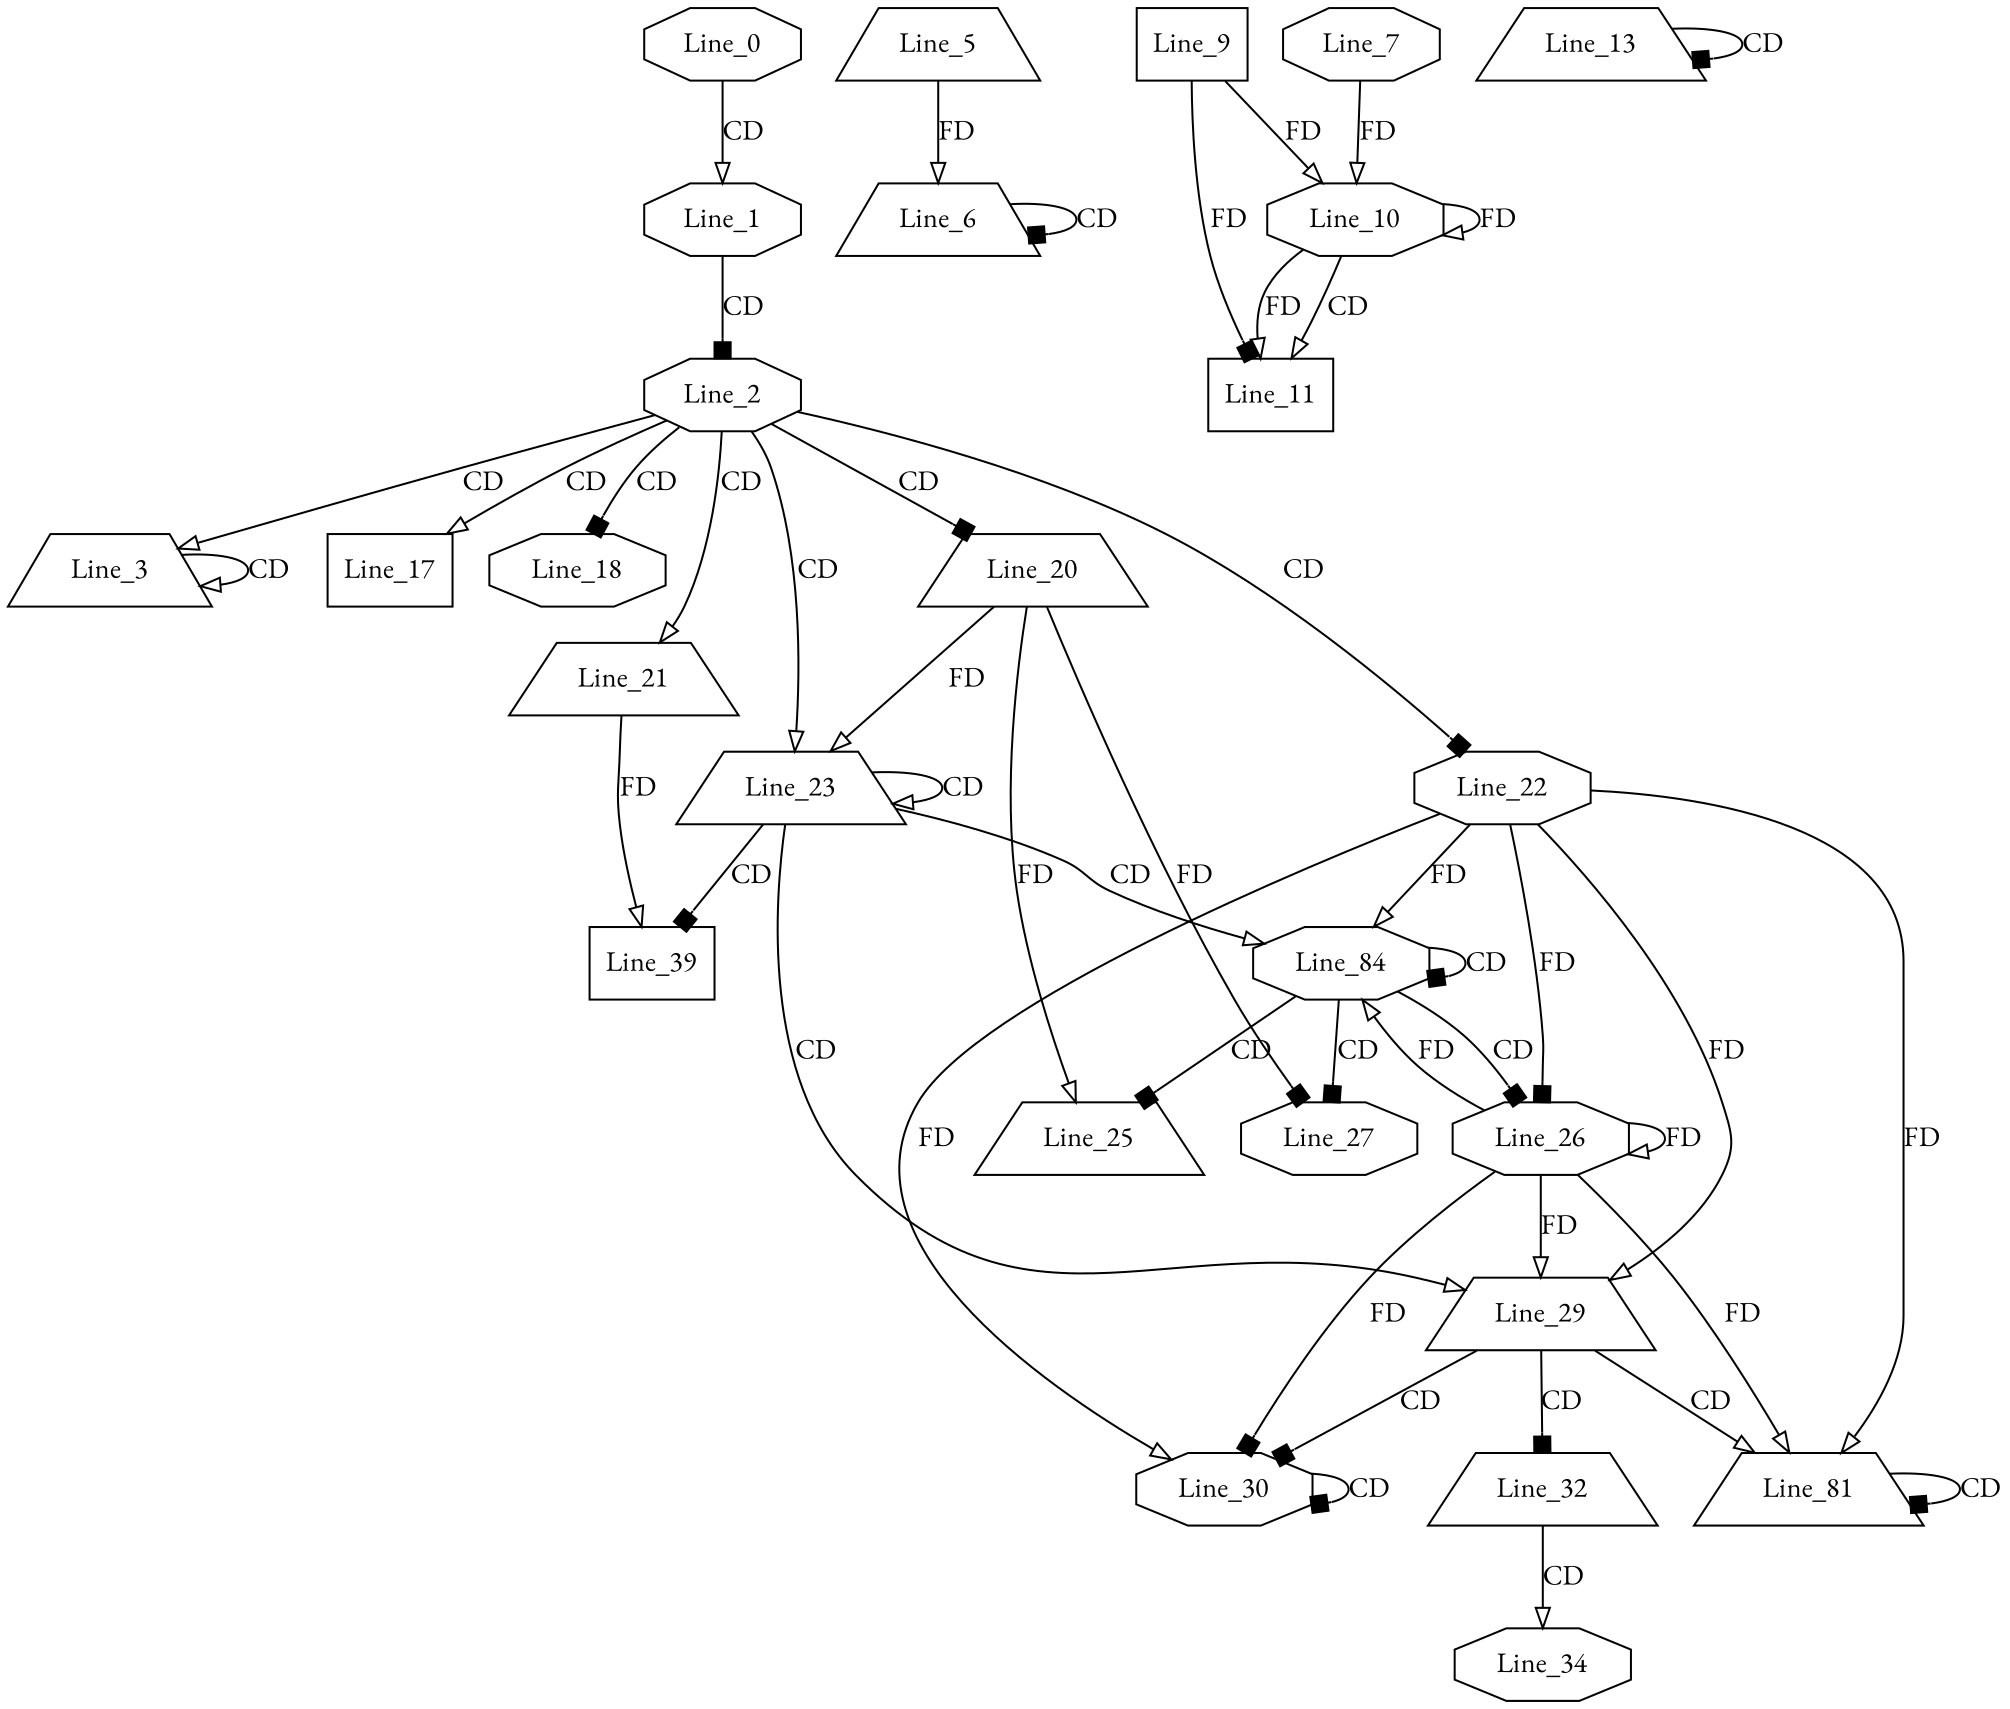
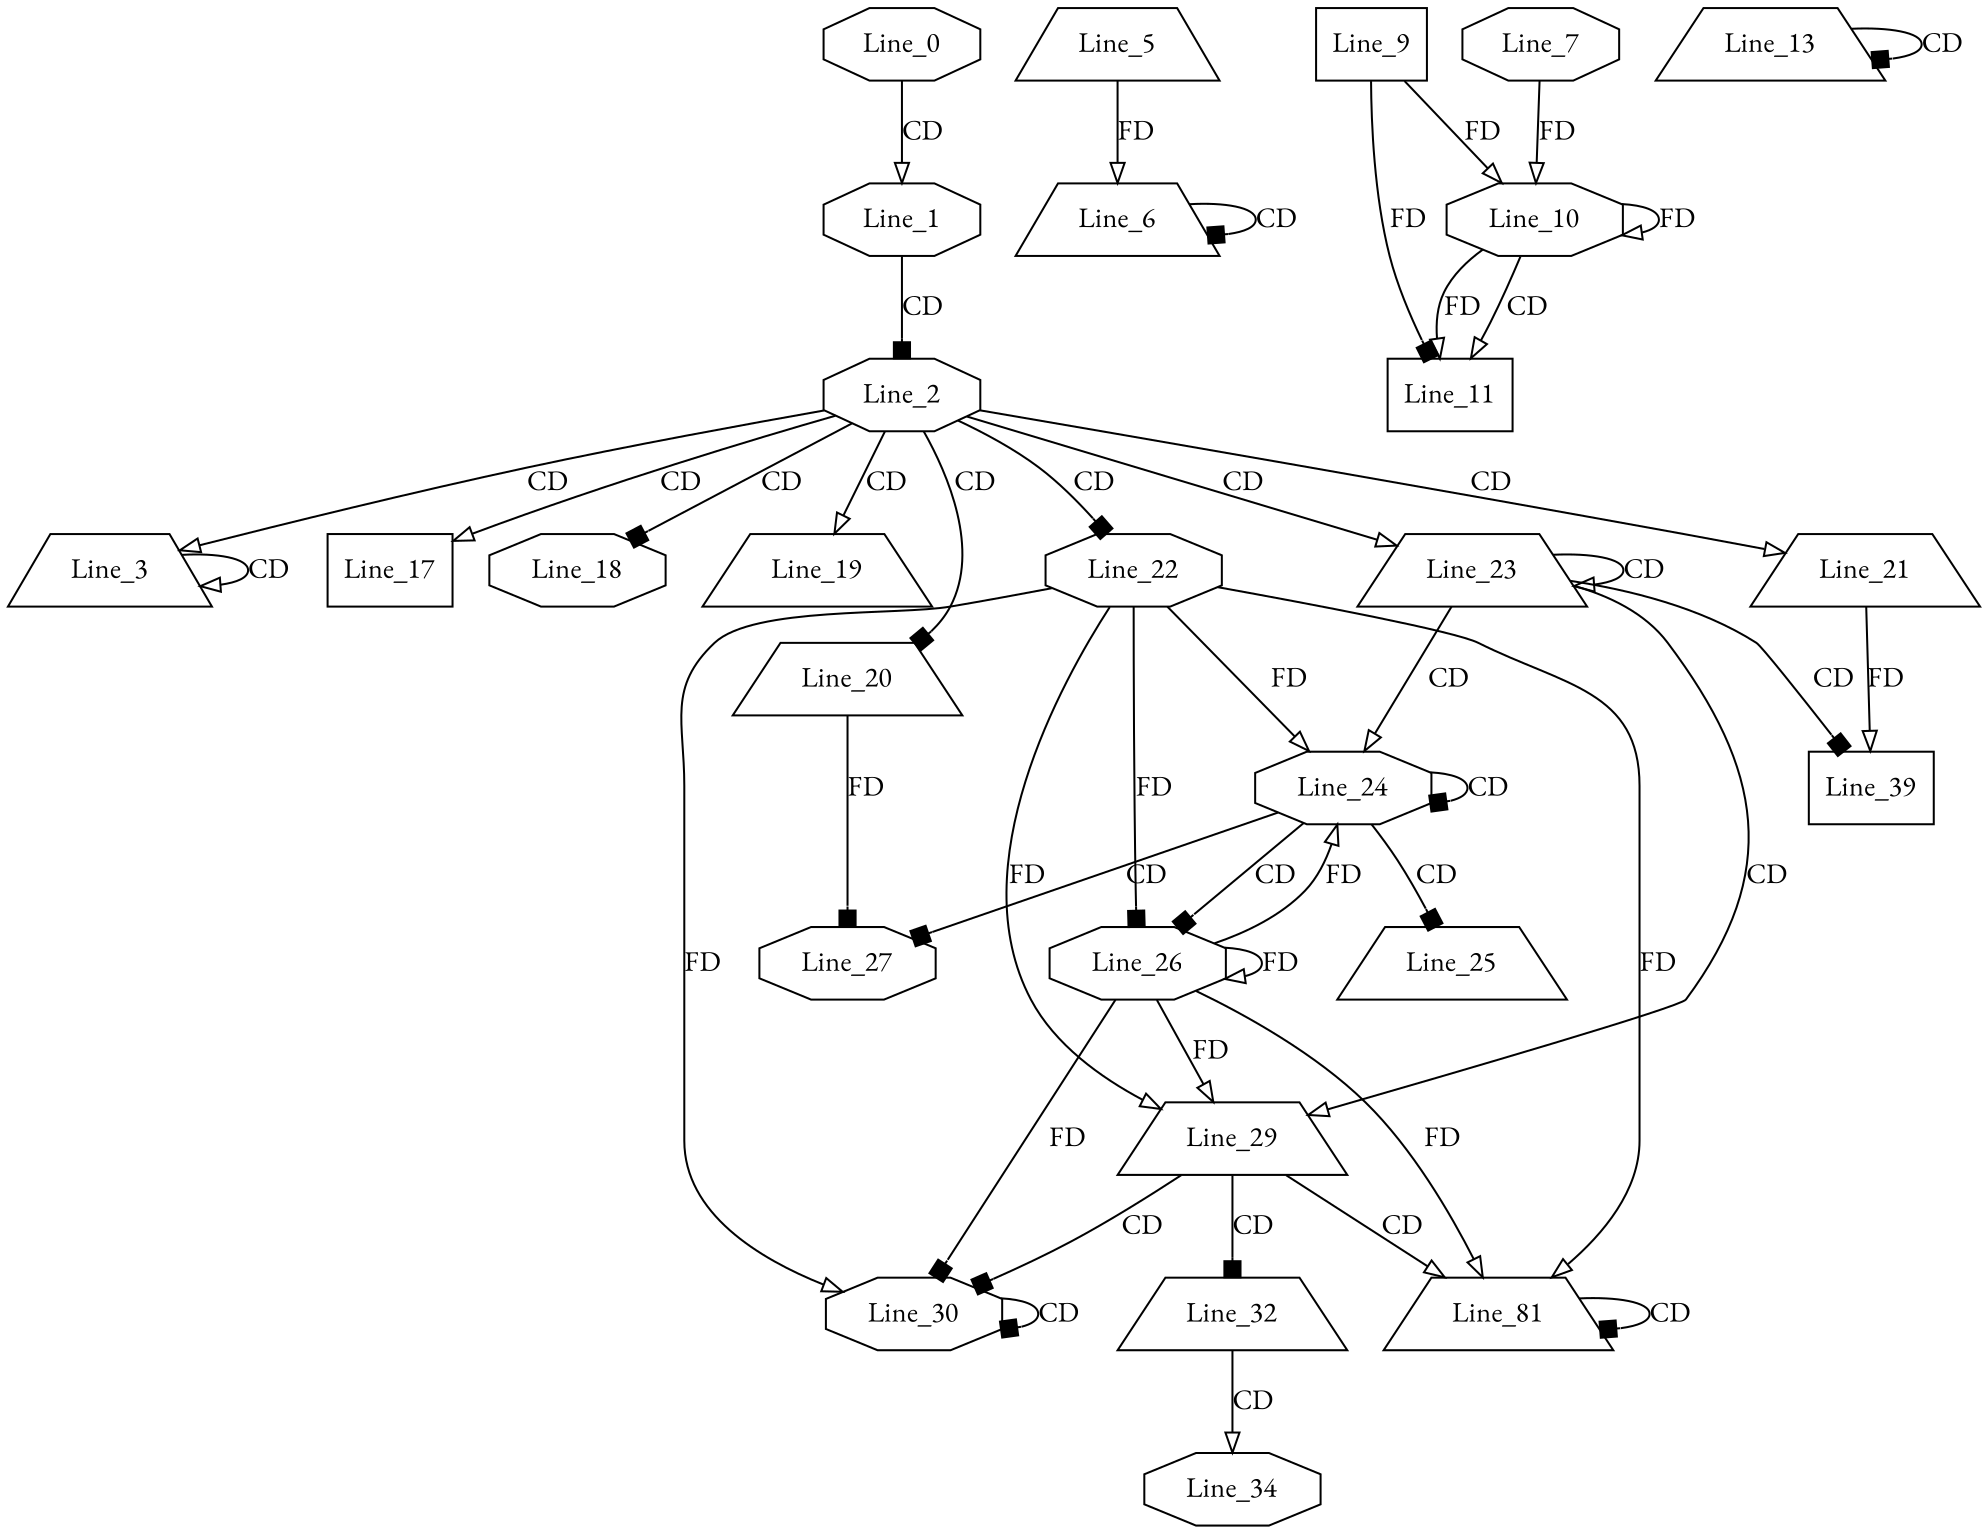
node "Line_19": added
edge "Line_20" -> "Line_23": removed, label "FD"
edge "Line_20" -> "Line_25": removed, label "FD"
node "Line_84": label "Line_84" -> "Line_24"
